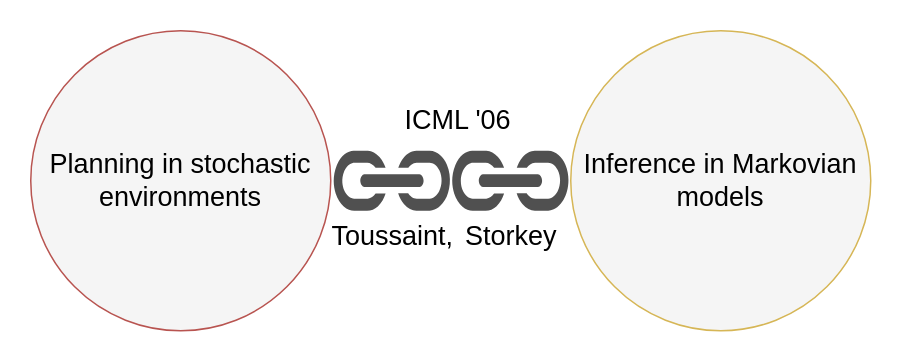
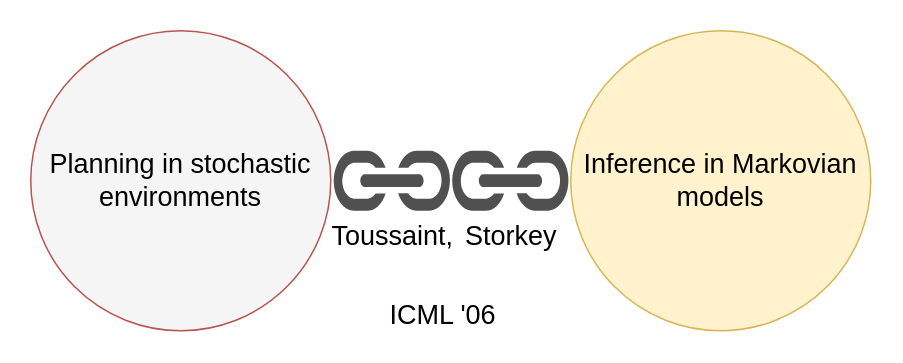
node "ICML '06": moved (458, 121) -> (443, 316)
node "Inference in Markovian models": fillcolor #f5f5f5 -> #fff2cc
